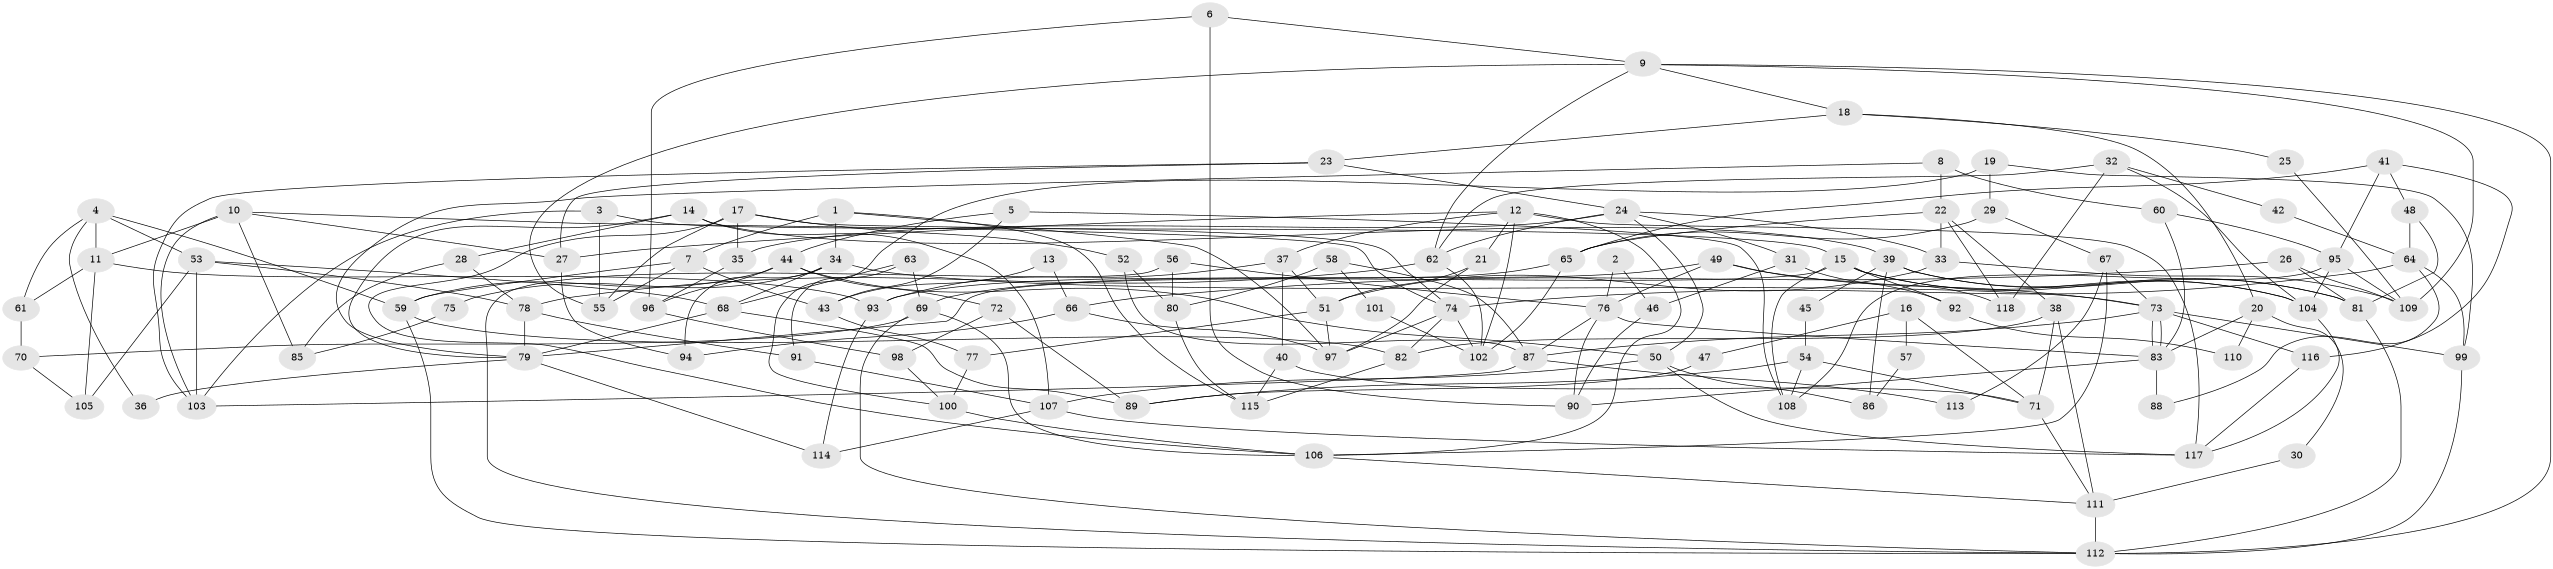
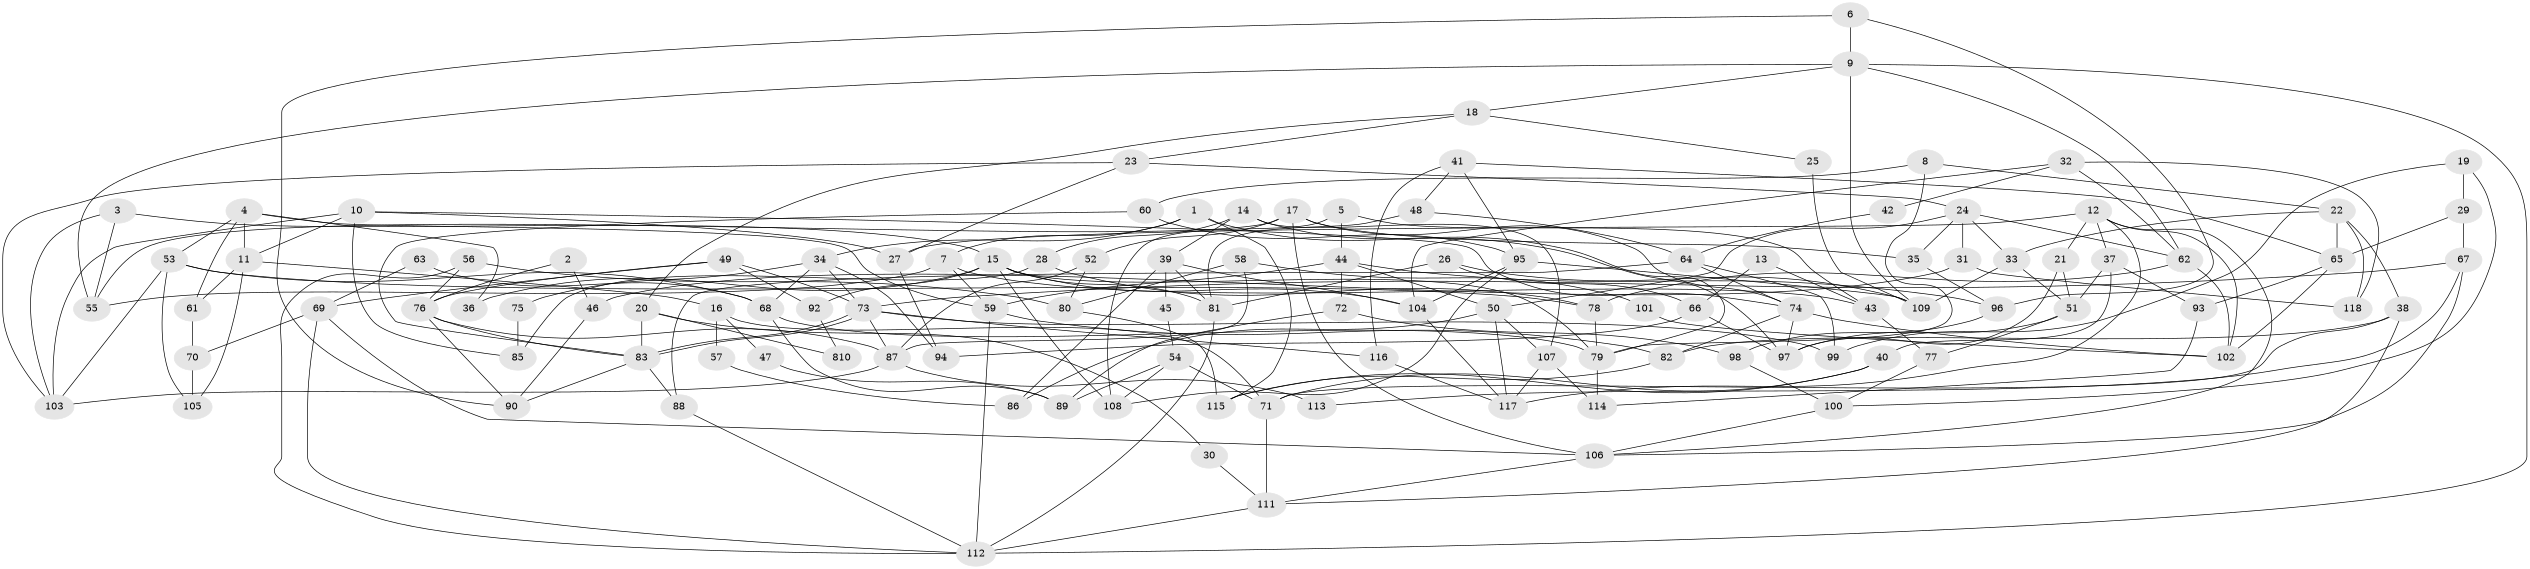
edge "11" -- "93": now "11" -- "16"
node "91": removed
node "110": label "110" -> "810"
edge "79" -- "36": now "15" -- "36"
edge "99" -- "112": now "88" -- "112"
